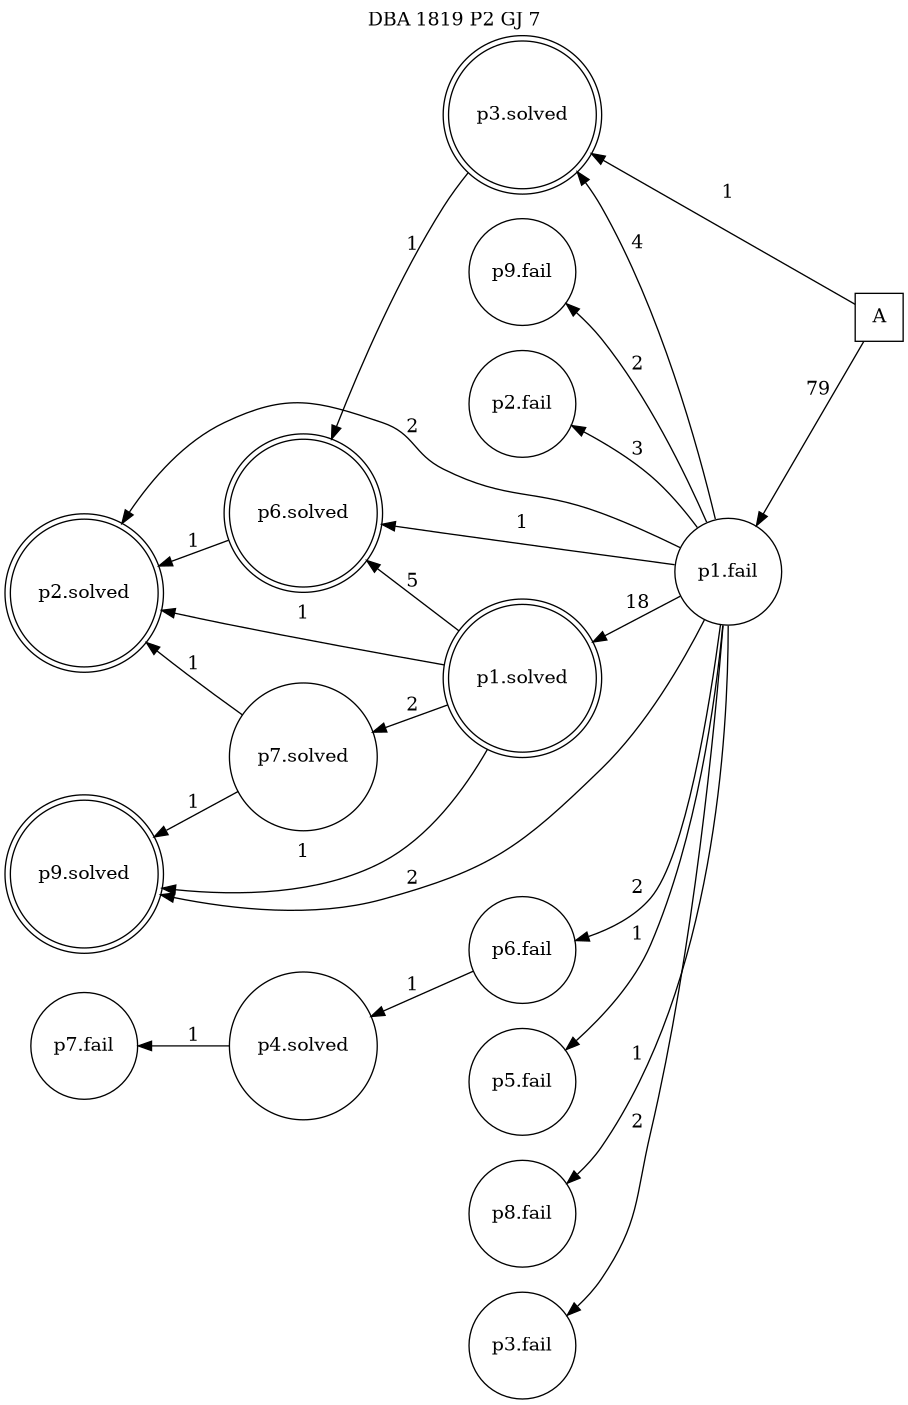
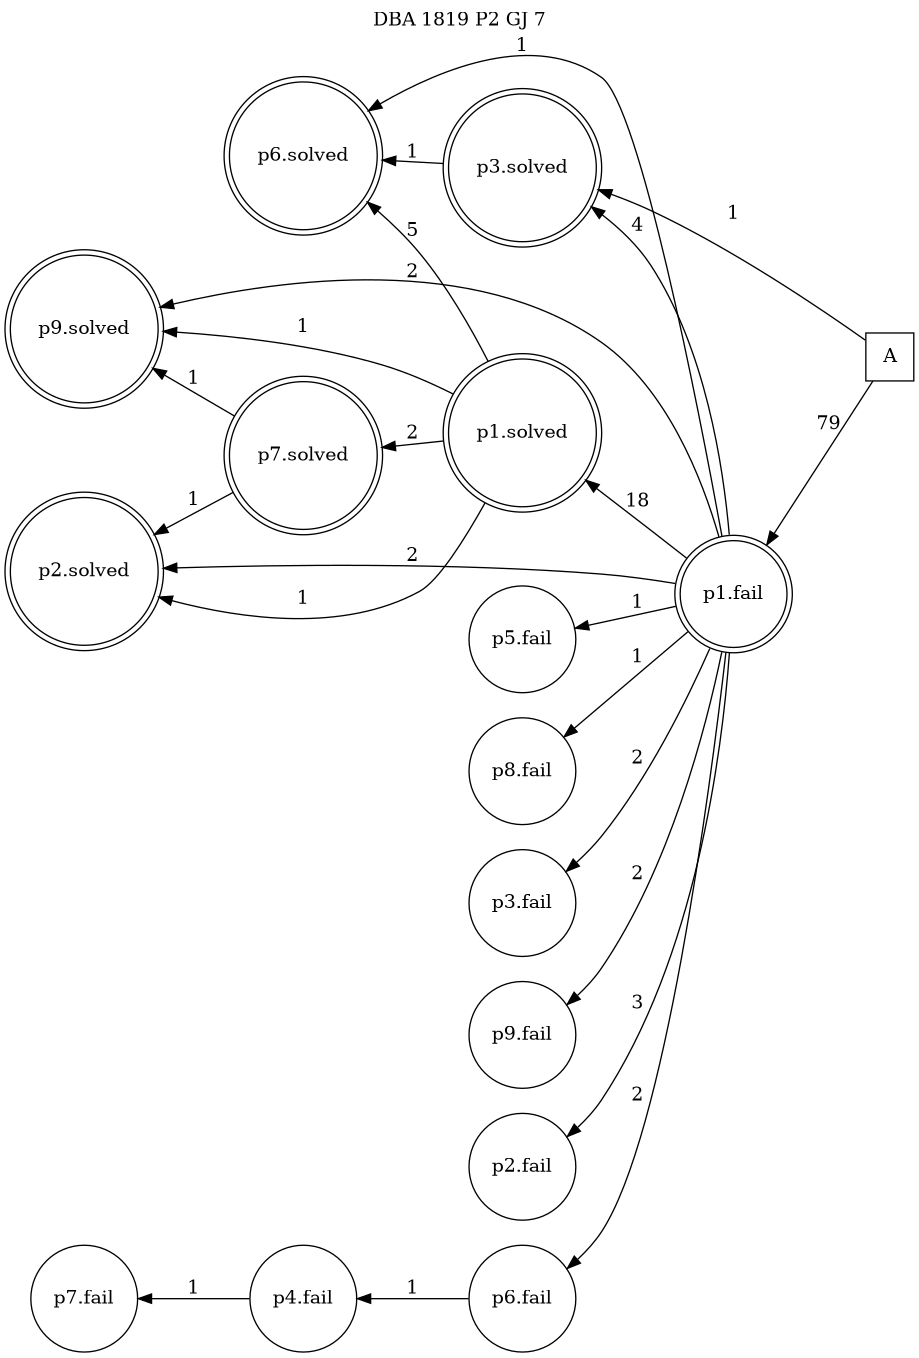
edge "p6.solved" -> "p2.solved": removed, label "1"
node "p1.fail": shape circle -> doublecircle
node "p7.solved": shape circle -> doublecircle
node "p4.solved": label "p4.solved" -> "p4.fail"
